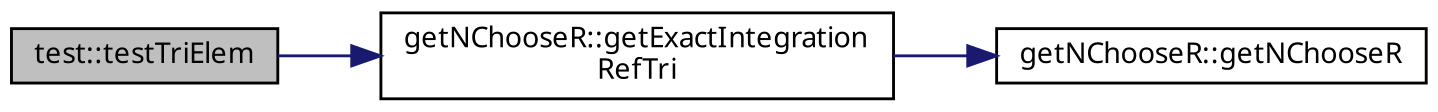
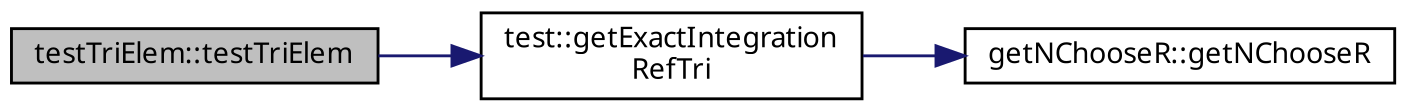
node "test::testTriElem": label "test::testTriElem" -> "testTriElem::testTriElem"
node "getNChooseR::getExactIntegration RefTri": label "getNChooseR::getExactIntegration RefTri" -> "test::getExactIntegration RefTri"
